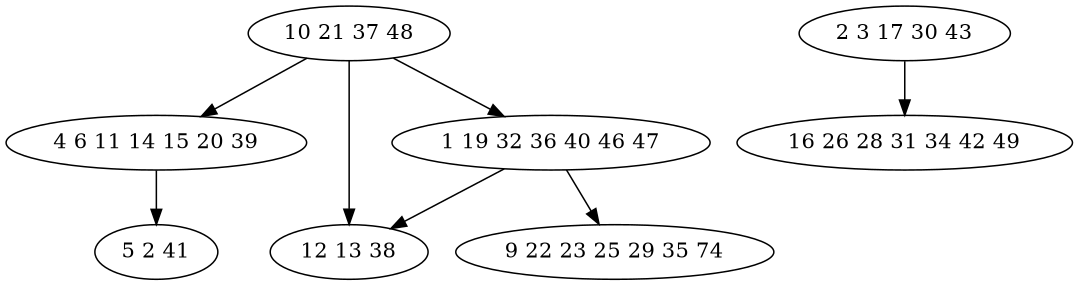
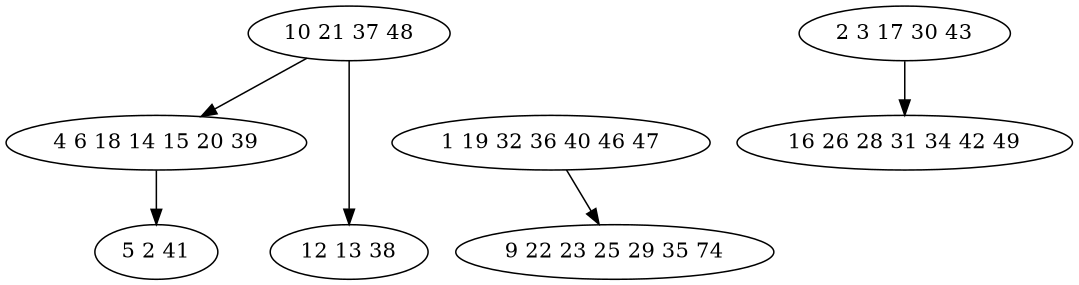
edge "10 21 37 48" -> "1 19 32 36 40 46 47": removed
node "4 6 11 14 15 20 39": label "4 6 11 14 15 20 39" -> "4 6 18 14 15 20 39"
edge "1 19 32 36 40 46 47" -> "12 13 38": removed
